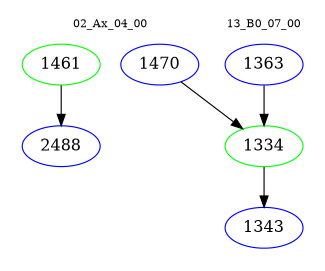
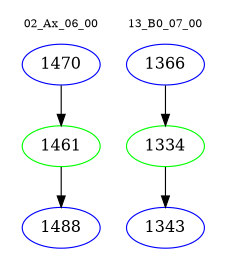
cluster "02_Ax_04_00": label "02_Ax_04_00" -> "02_Ax_06_00"
node "1363": label "1363" -> "1366"
edge "1470" -> "1334": now "1470" -> "1461"
node "2488": label "2488" -> "1488"
